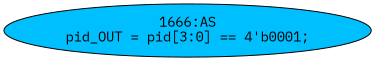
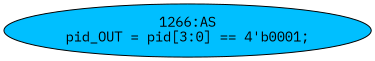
node "1666:AS pid_OUT = pid[3:0] == 4'b0001;": label "1666:AS pid_OUT = pid[3:0] == 4'b0001;" -> "1266:AS pid_OUT = pid[3:0] == 4'b0001;"
